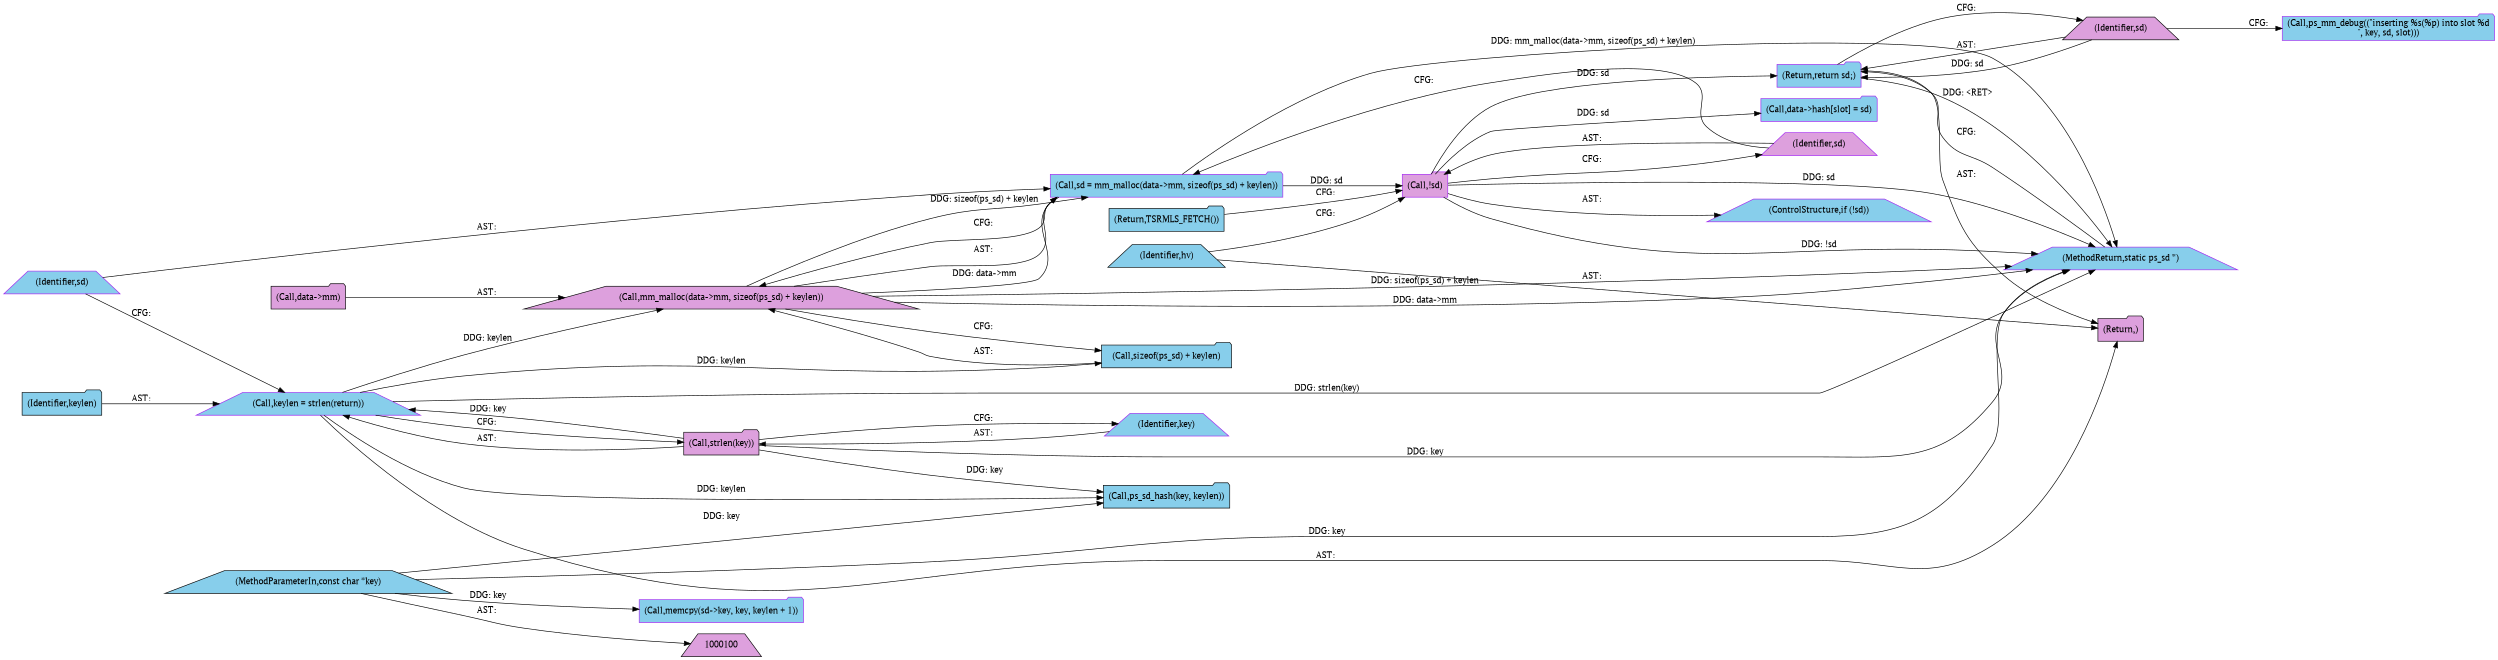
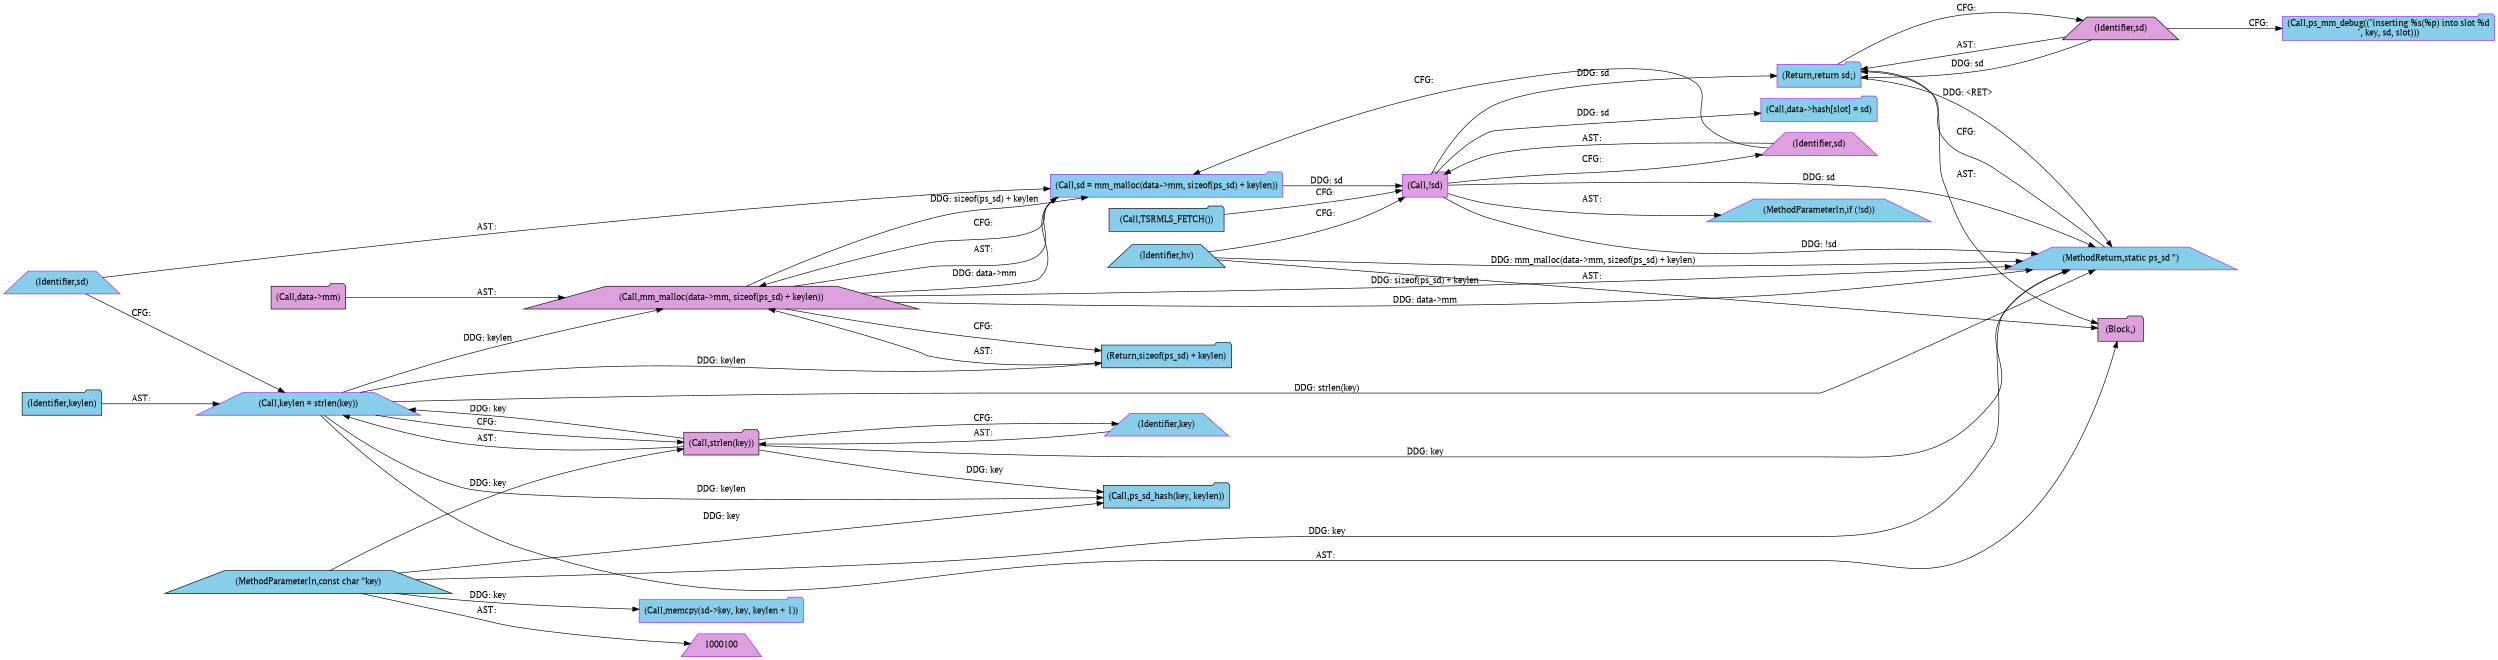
edge "(Call,sd = mm_malloc(data->mm, sizeof(ps_sd) + keylen))" -> "(MethodReturn,static ps_sd *)": now "(Identifier,hv)" -> "(MethodReturn,static ps_sd *)"
node "(ControlStructure,if (!sd))": label "(ControlStructure,if (!sd))" -> "(MethodParameterIn,if (!sd))"
node "(Return,TSRMLS_FETCH())": label "(Return,TSRMLS_FETCH())" -> "(Call,TSRMLS_FETCH())"
node "(Return,)": label "(Return,)" -> "(Block,)"
node "(Call,sizeof(ps_sd) + keylen)": label "(Call,sizeof(ps_sd) + keylen)" -> "(Return,sizeof(ps_sd) + keylen)"
node "(Call,keylen = strlen(return))": label "(Call,keylen = strlen(return))" -> "(Call,keylen = strlen(key))"
edge "(MethodParameterIn,const char *key)" -> "(Call,strlen(key))": added, label "DDG: key"
node "1000100": color black -> purple
